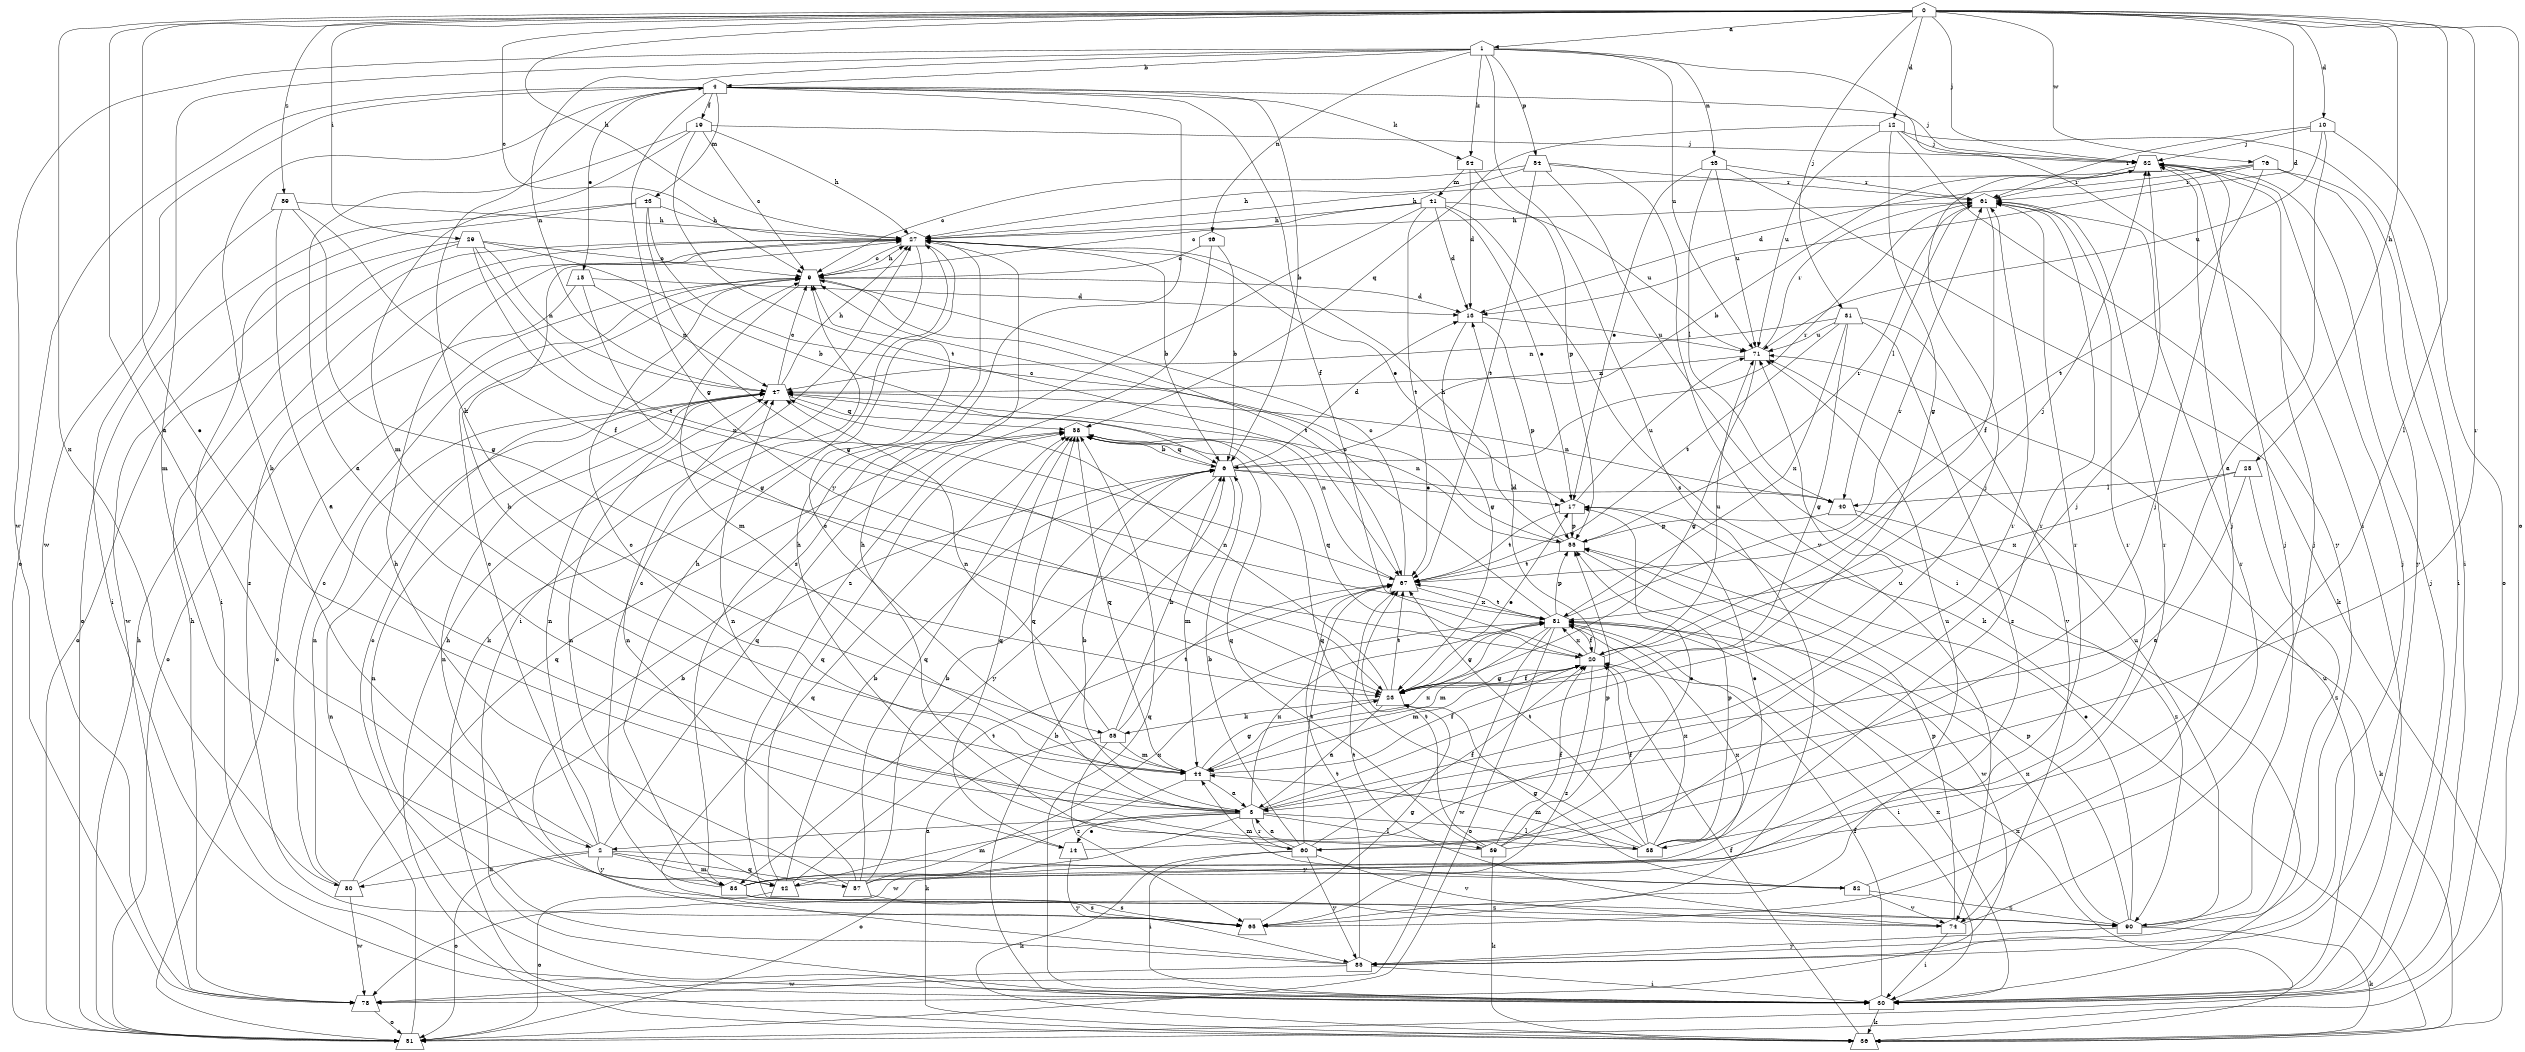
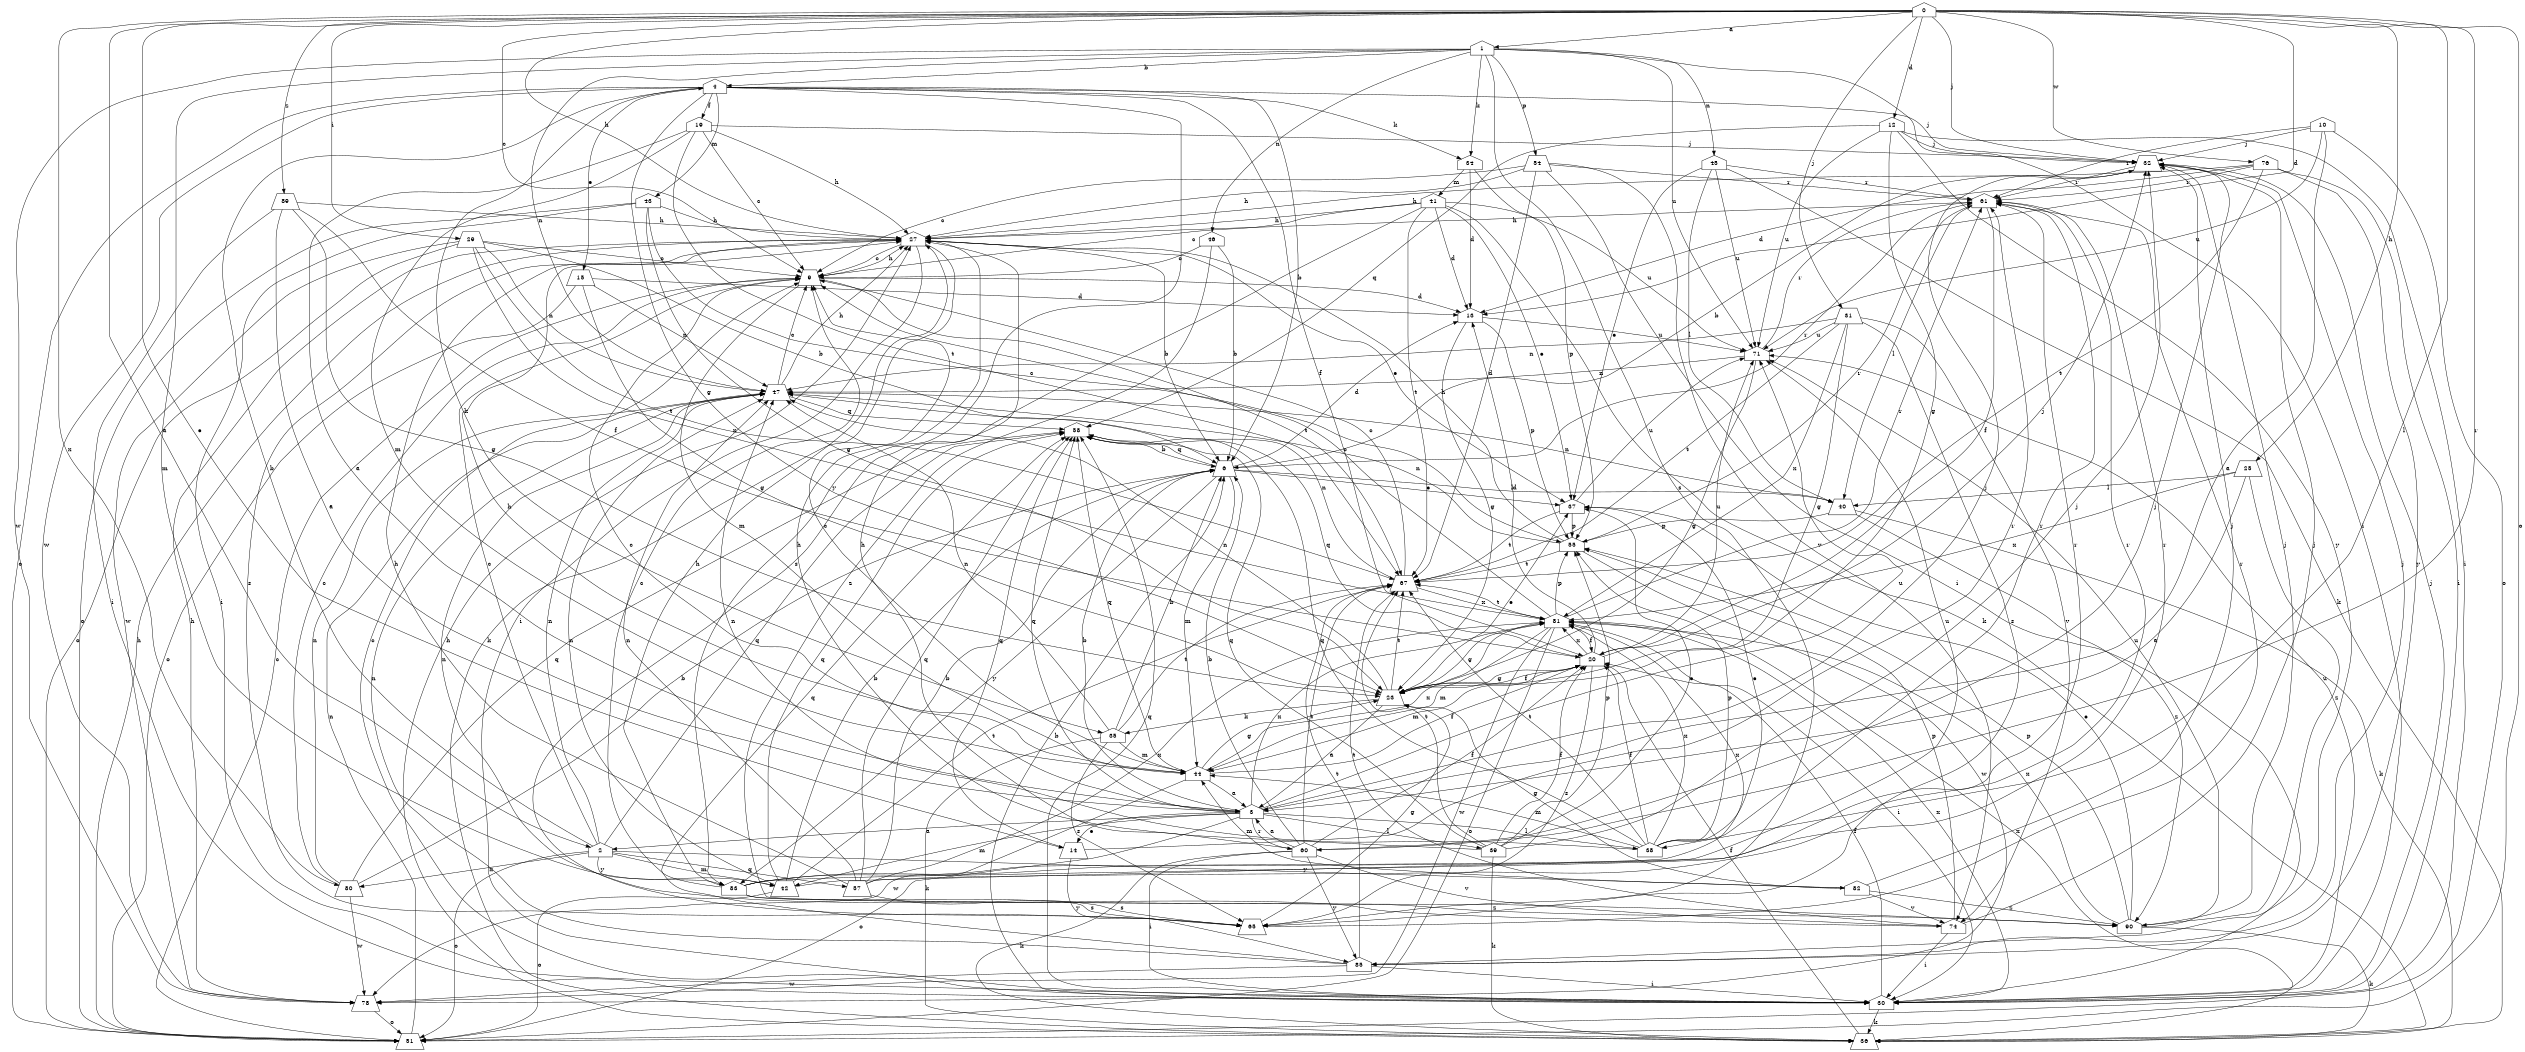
edge "0" -> "10": removed, label "d"
edge "54" -> "67": label "t" -> "d"
node "17": label "17" -> "37"
edge "90" -> "85": removed, label "y"
